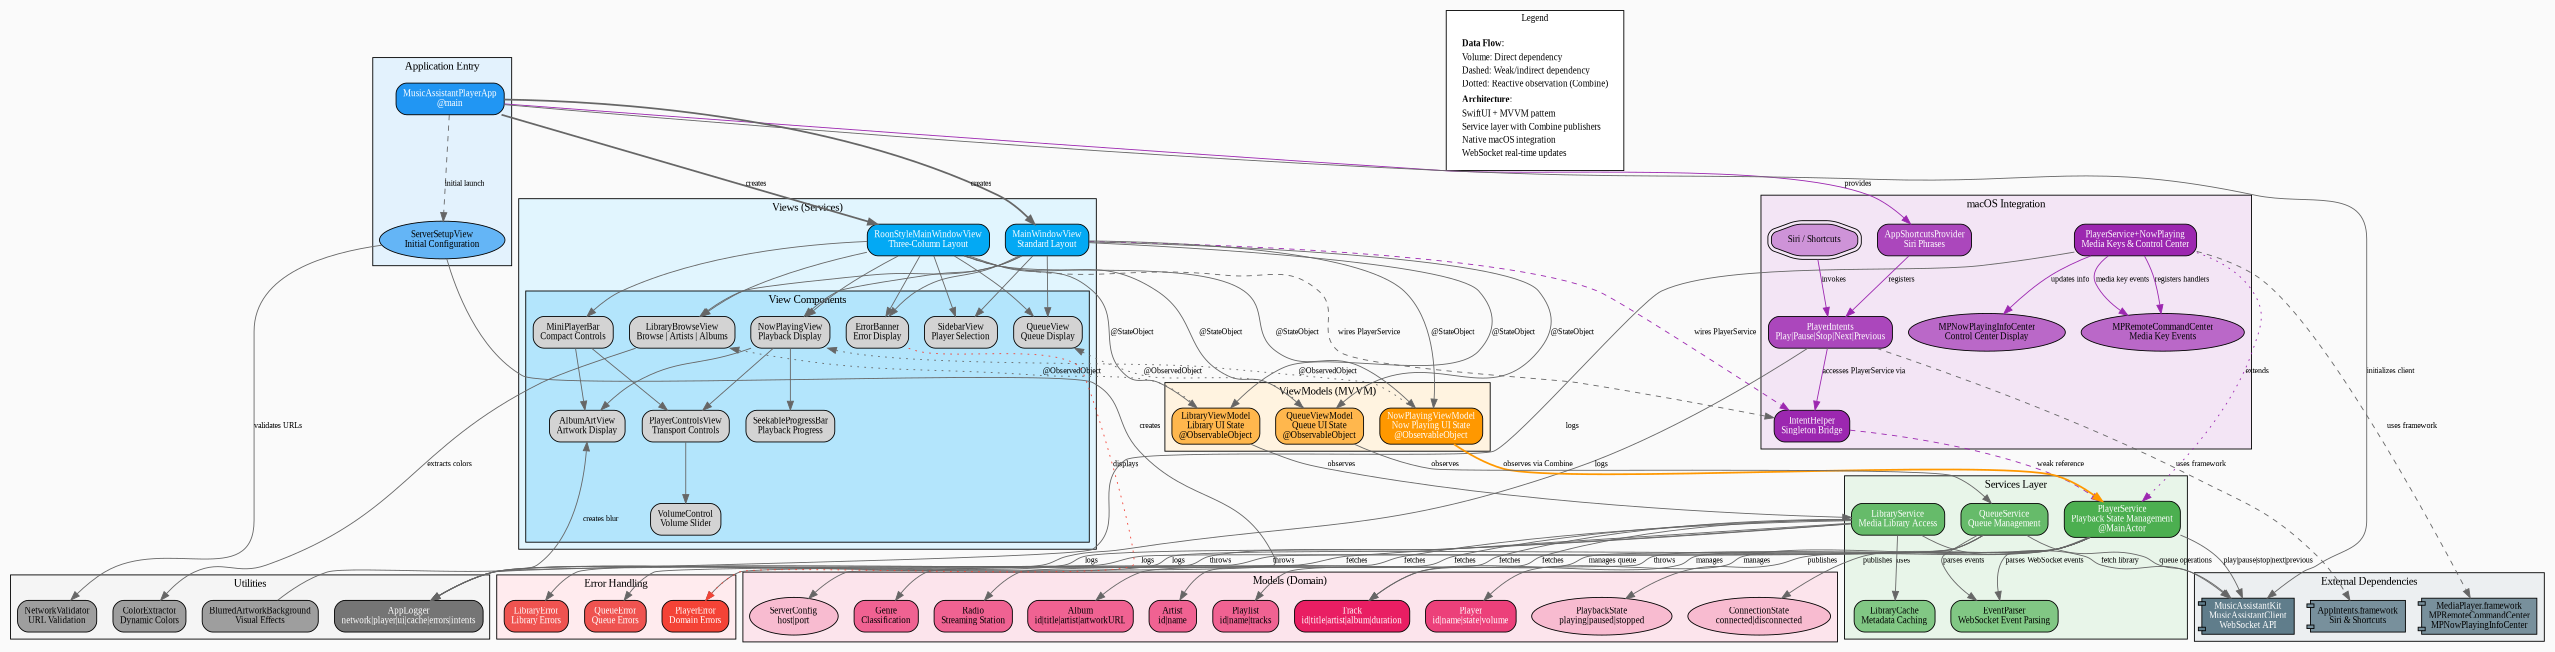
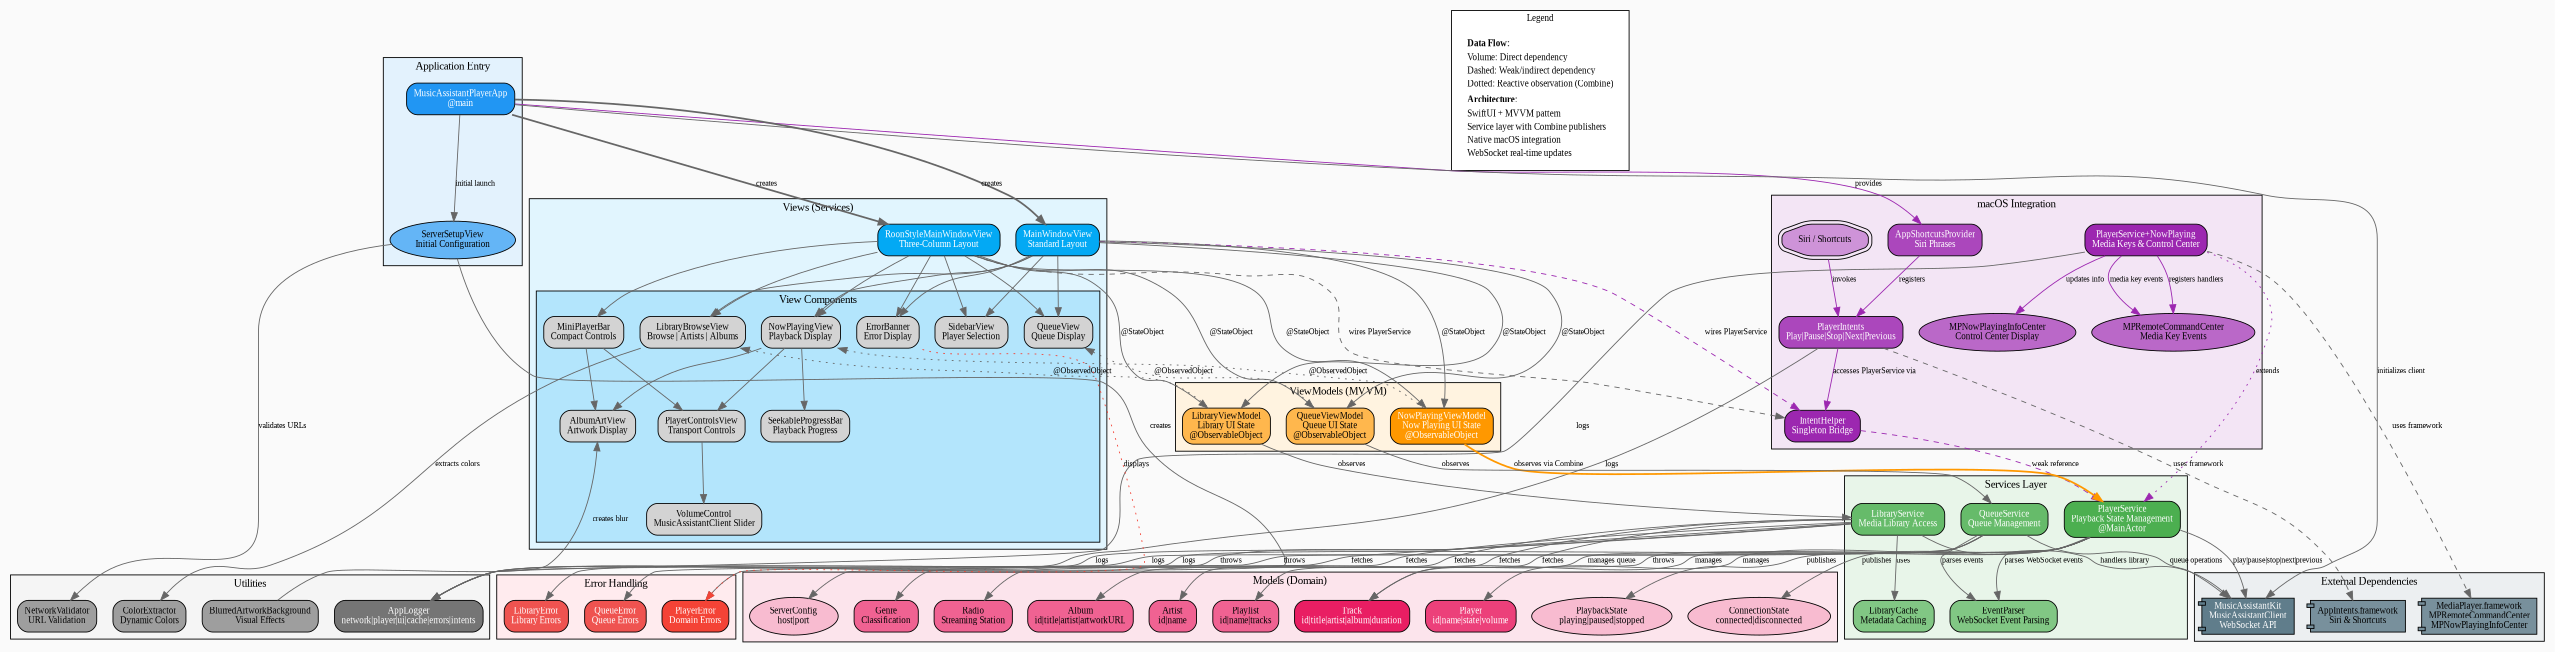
edge "MusicAssistantPlayerApp @main" -> "ServerSetupView Initial Configuration": style dashed -> solid
node "VolumeControl Volume Slider": label "VolumeControl Volume Slider" -> "VolumeControl MusicAssistantClient Slider"
edge "LibraryService Media Library Access" -> "MusicAssistantKit MusicAssistantClient WebSocket API": label "fetch library" -> "handlers library"
